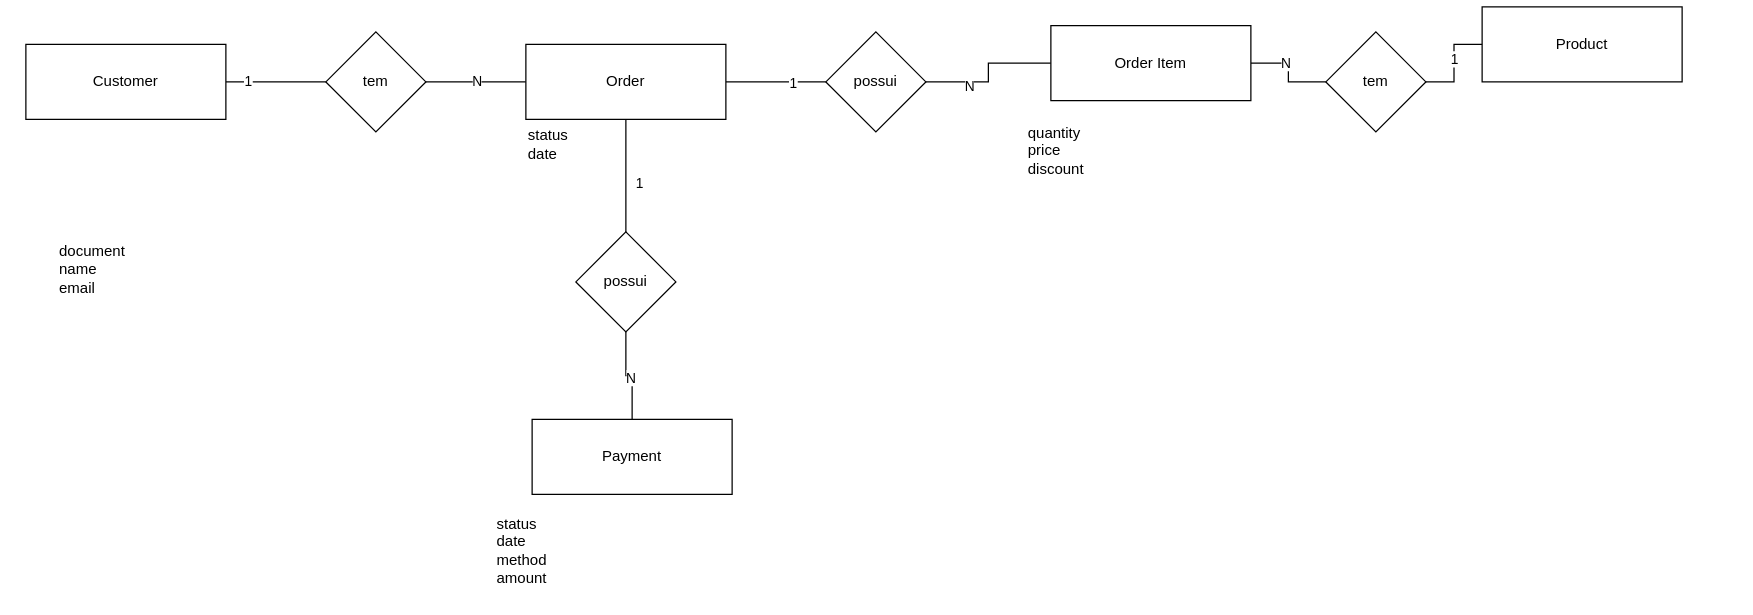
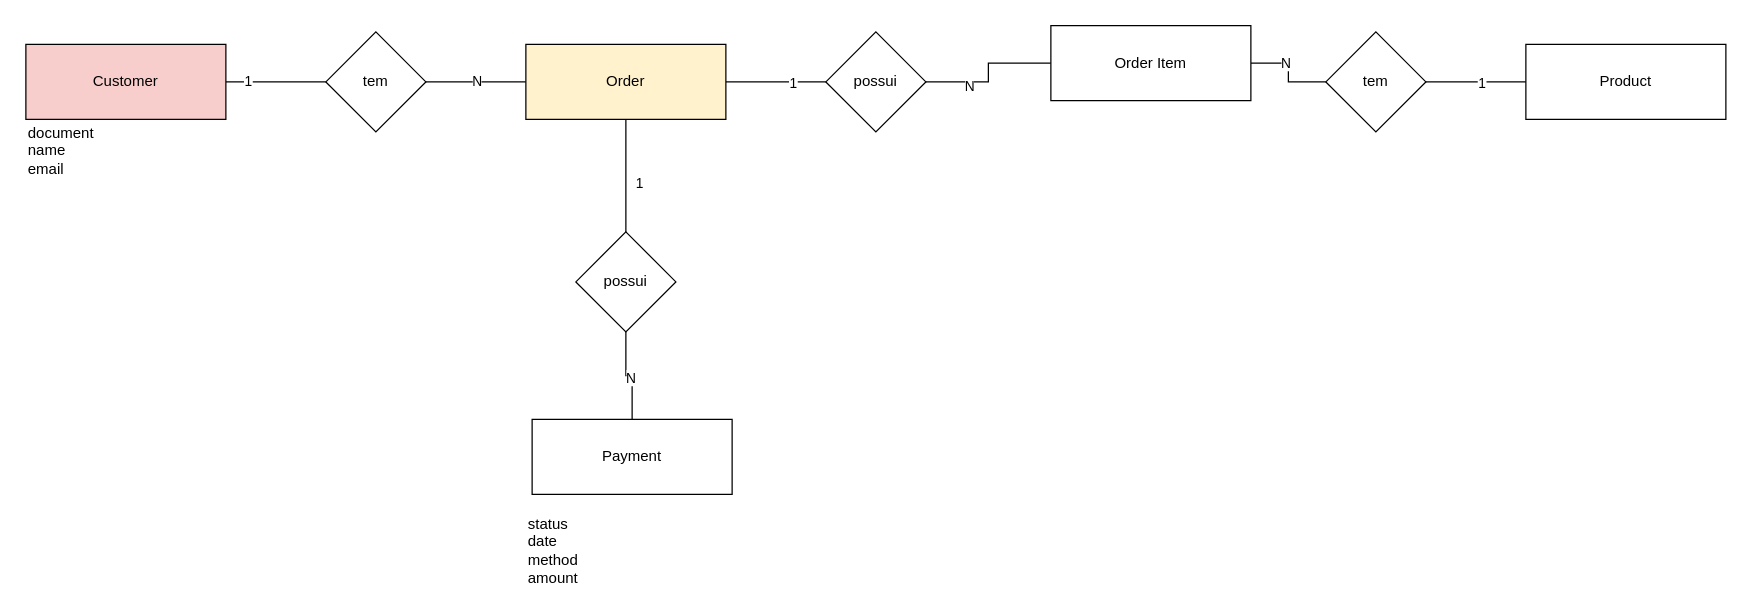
node "Product": moved (1582, 44) -> (1626, 82)
node "Customer": fillcolor #ffffff -> #f8cecc
node "Order": fillcolor #ffffff -> #fff2cc
node "status date": removed
node "quantity price discount": removed
node "document name email": moved (157, 269) -> (126, 151)
node "status date method amount": moved (594, 551) -> (626, 551)
